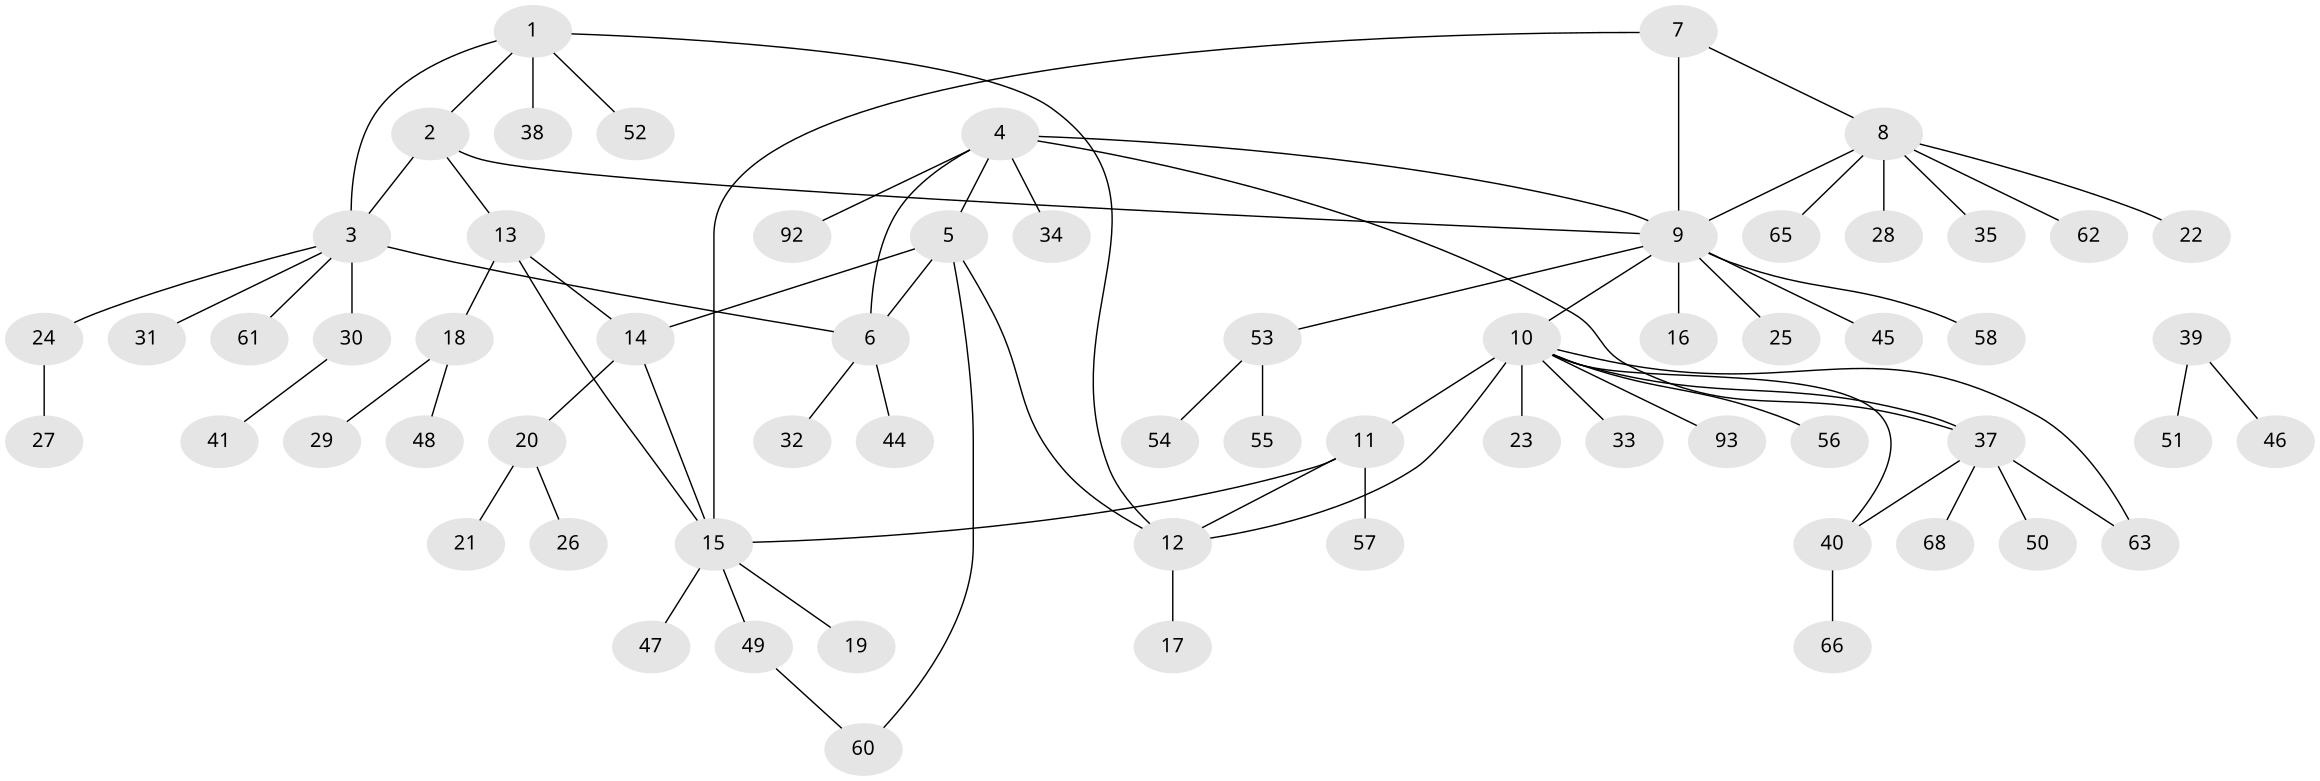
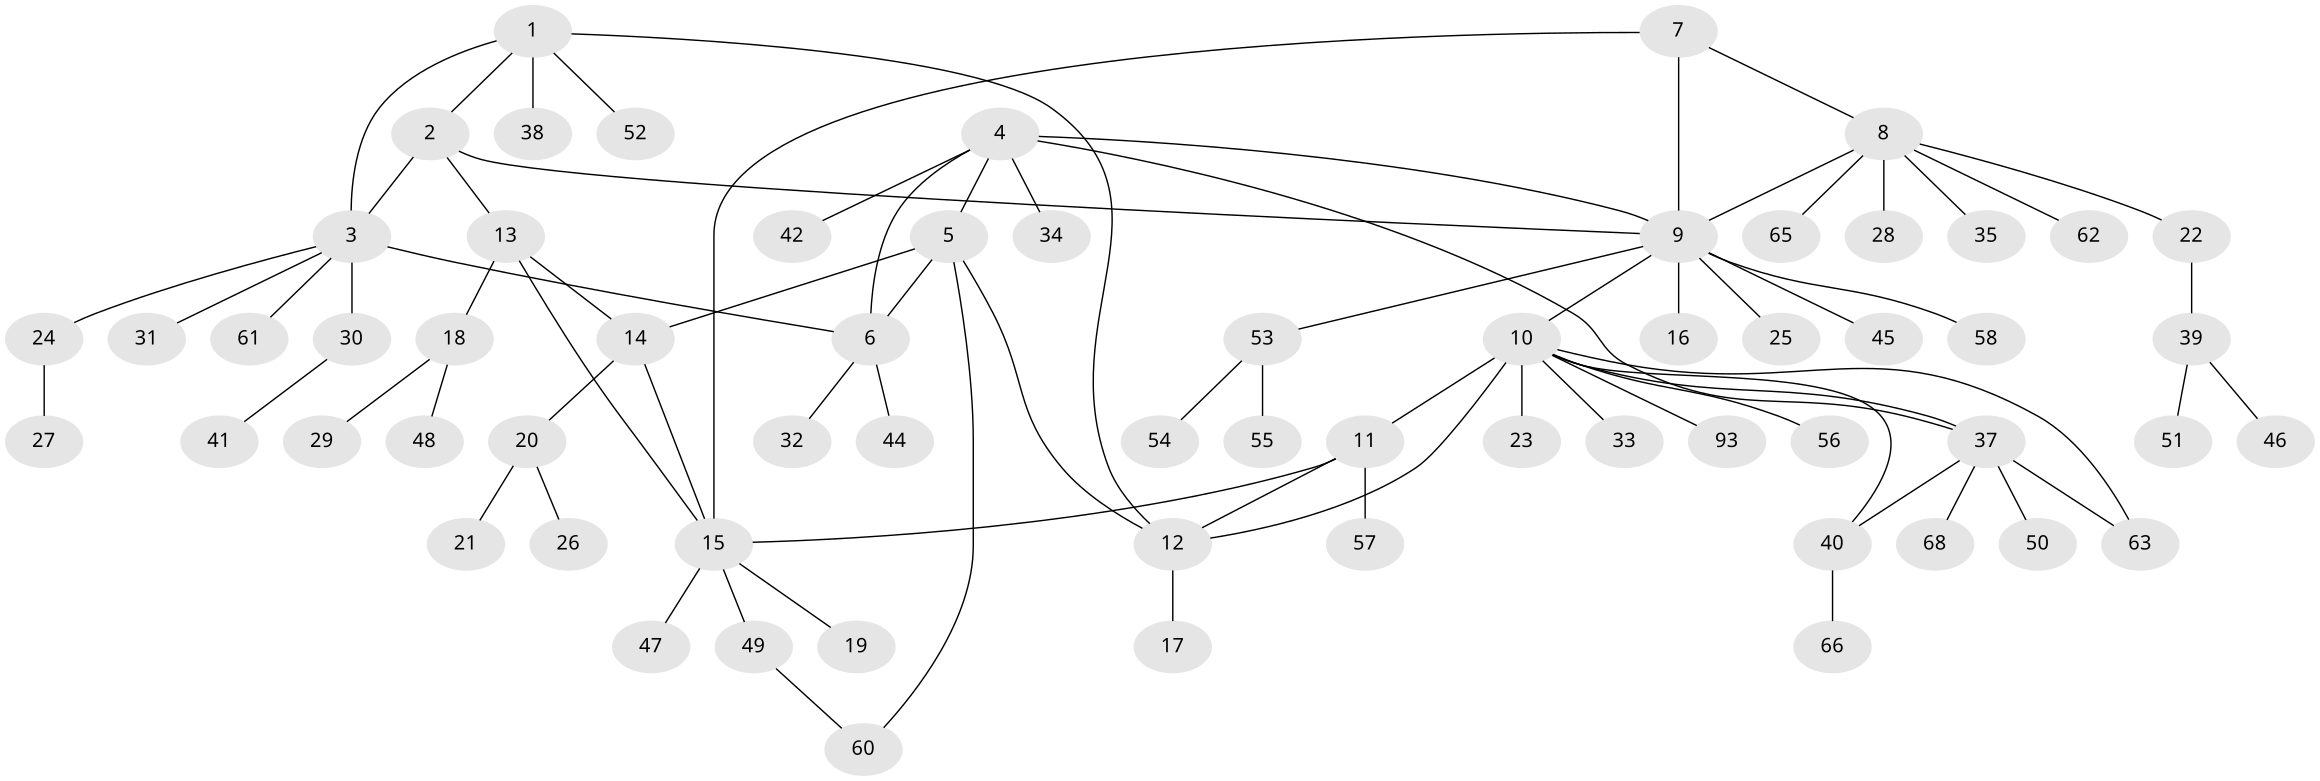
node "92": label "92" -> "42"
edge "22" -- "39": added
